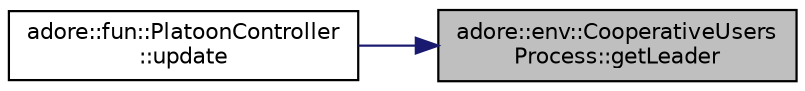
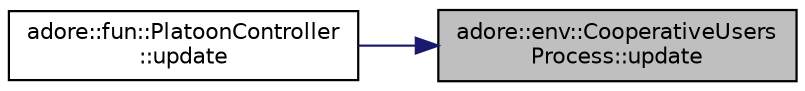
node "adore::env::CooperativeUsers Process::getLeader": label "adore::env::CooperativeUsers Process::getLeader" -> "adore::env::CooperativeUsers Process::update"
